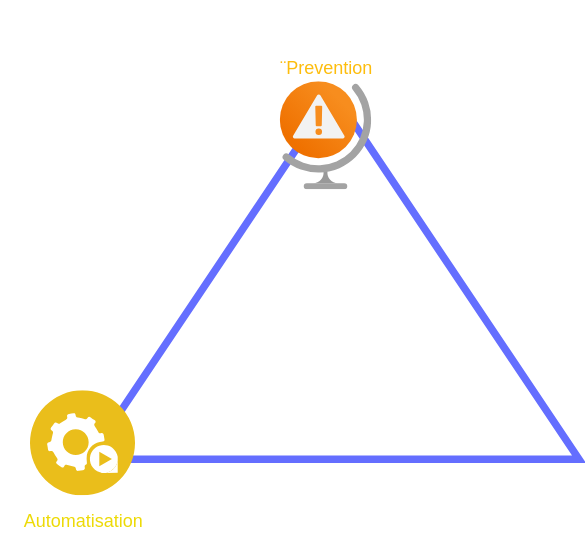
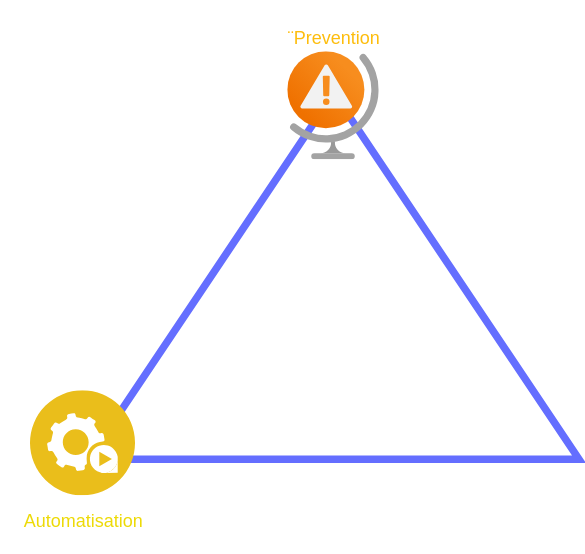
node "¨Prevention": moved (326, 136) -> (334, 106)
